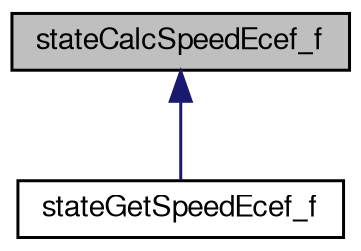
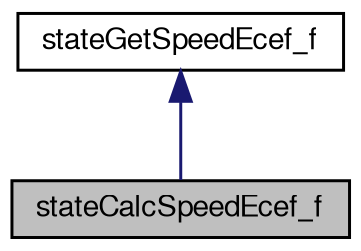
edge "stateGetSpeedEcef_f" -> "stateCalcSpeedEcef_f": reversed
